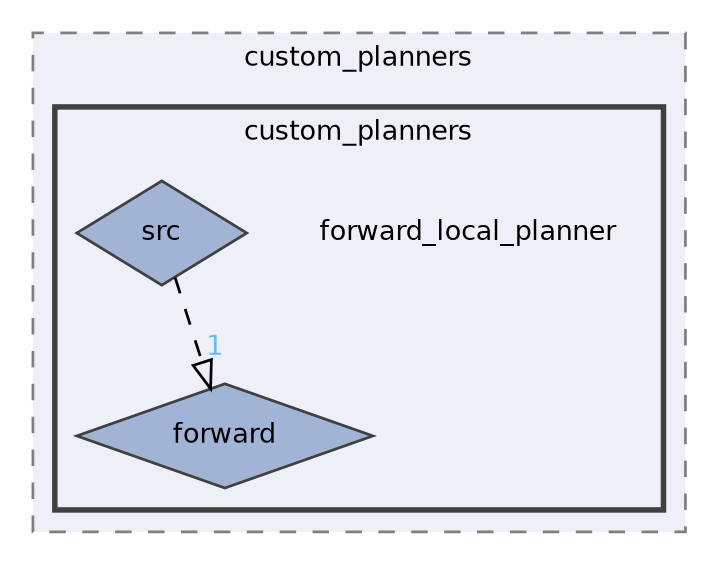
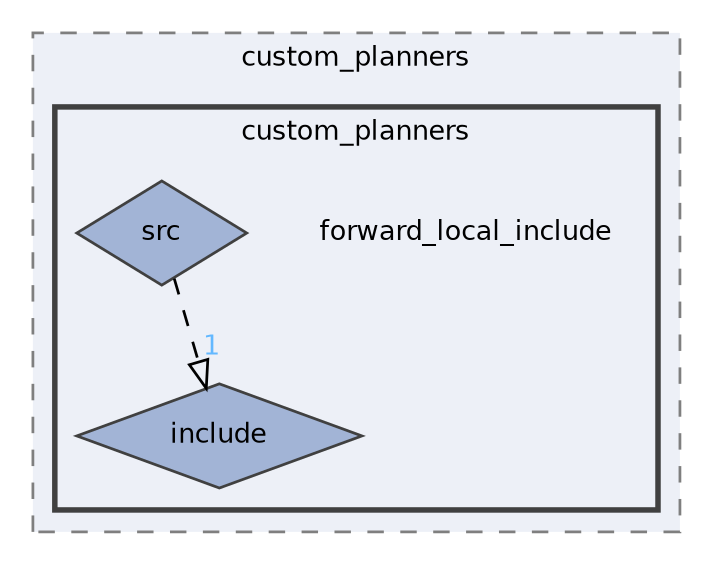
node "forward_local_planner": label "forward_local_planner" -> "forward_local_include"
node "forward": label "forward" -> "include"
